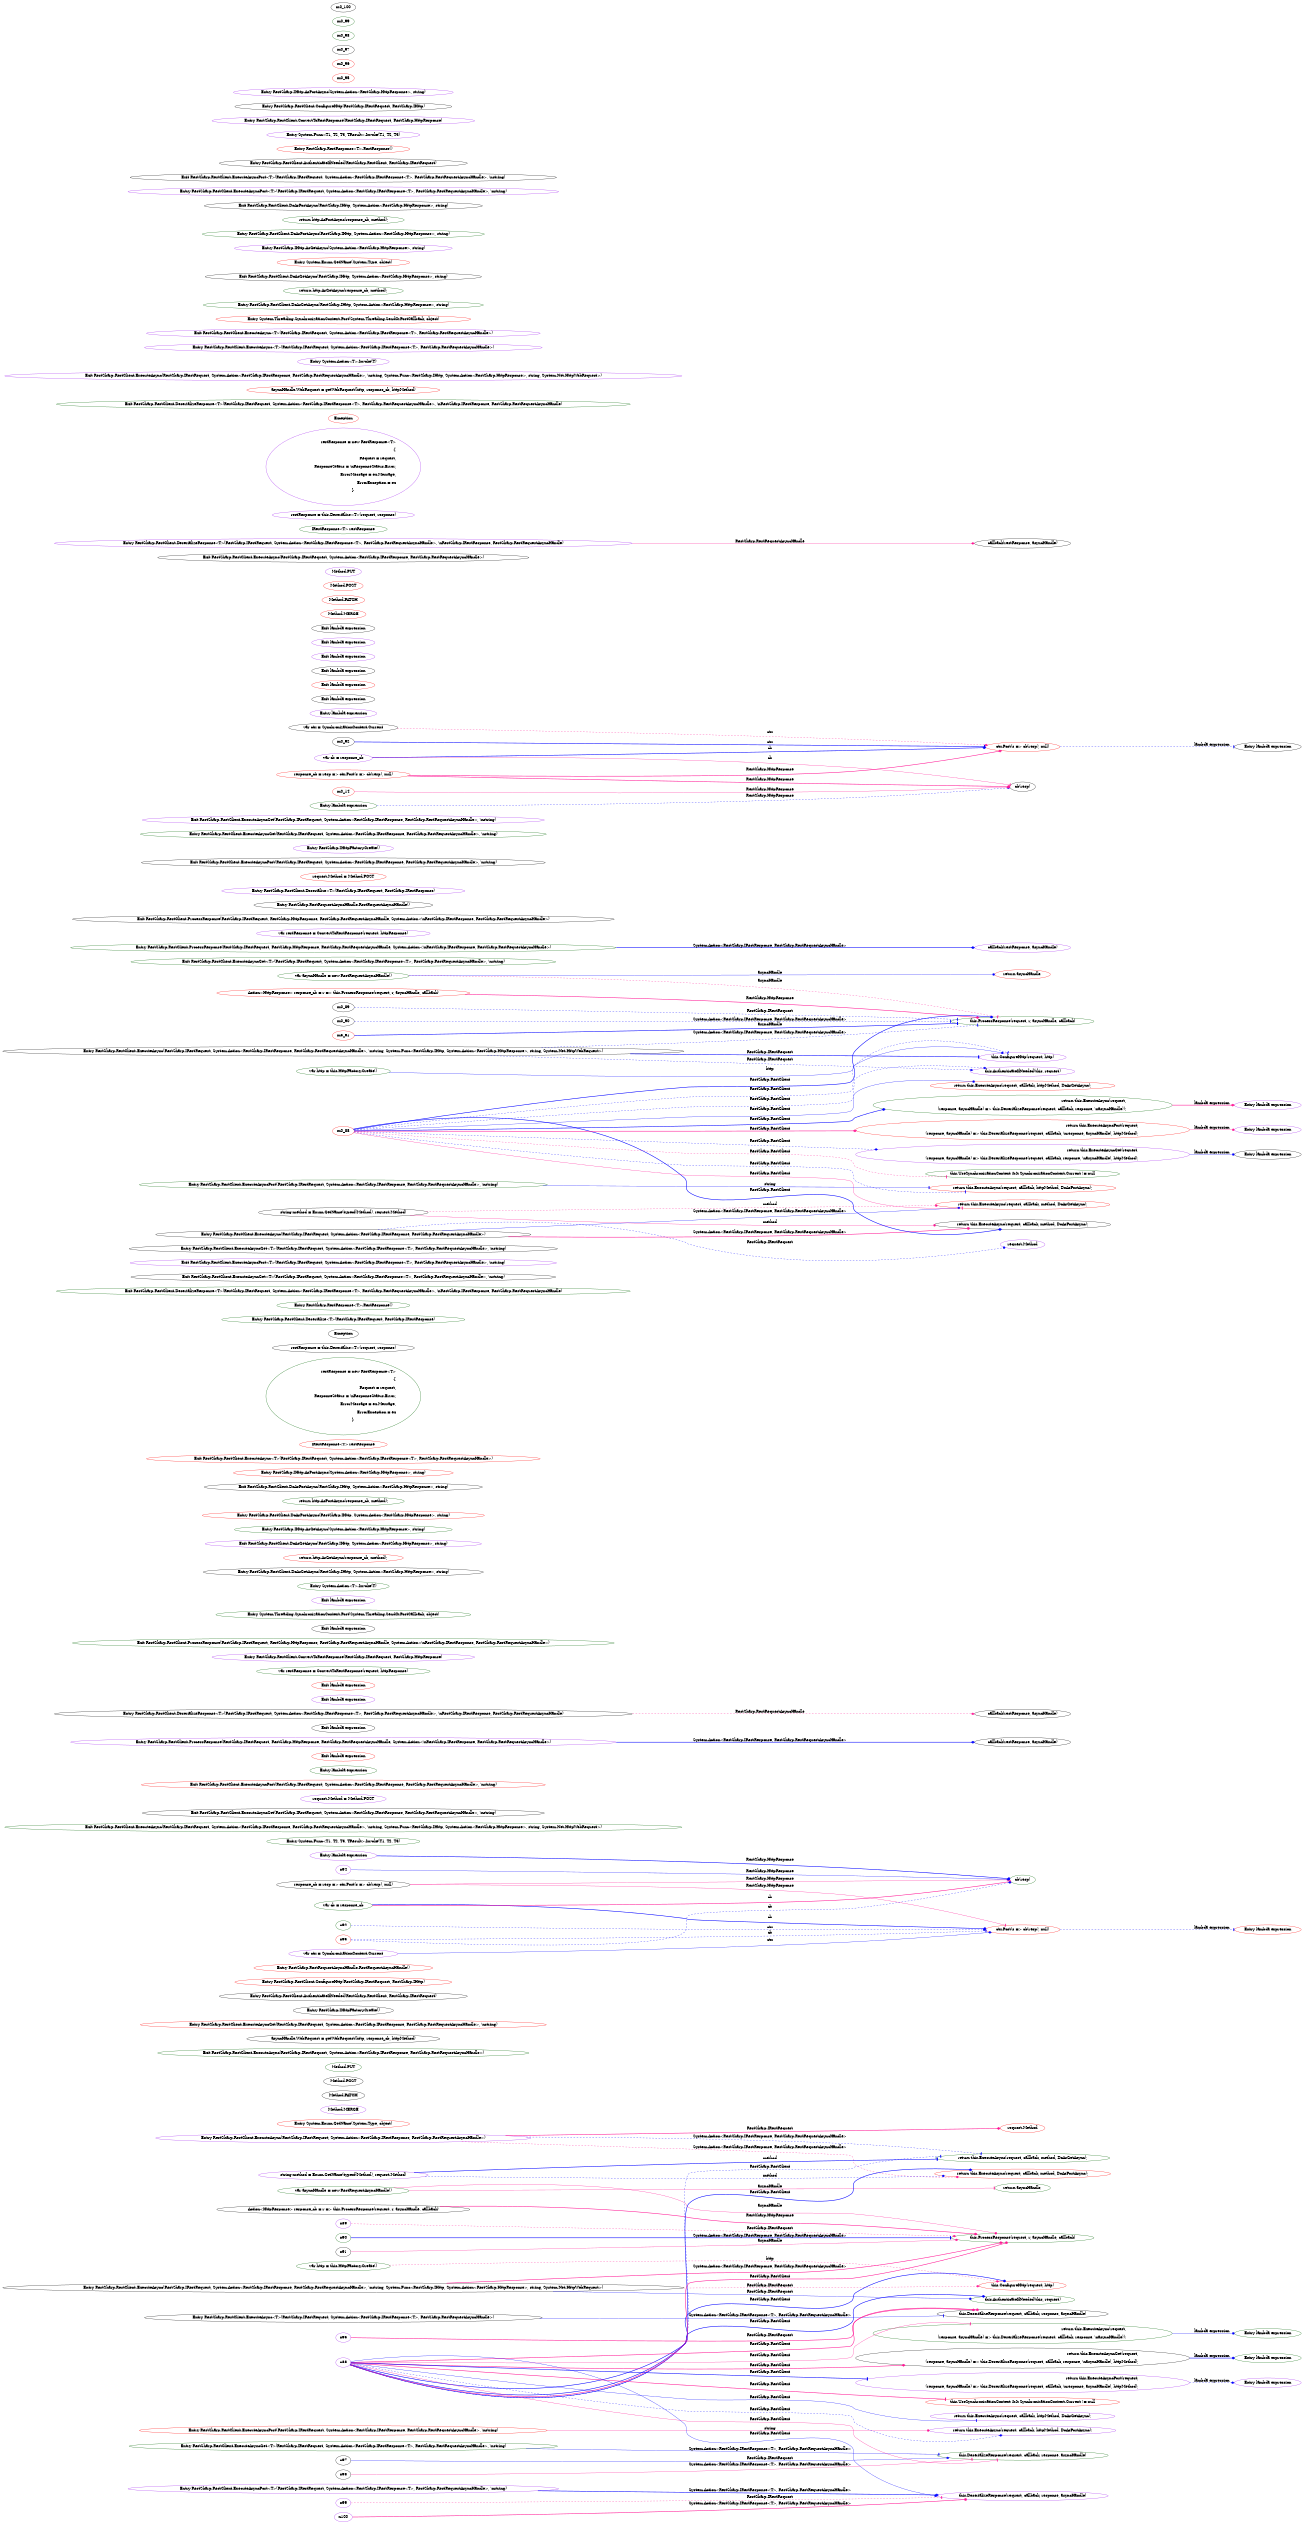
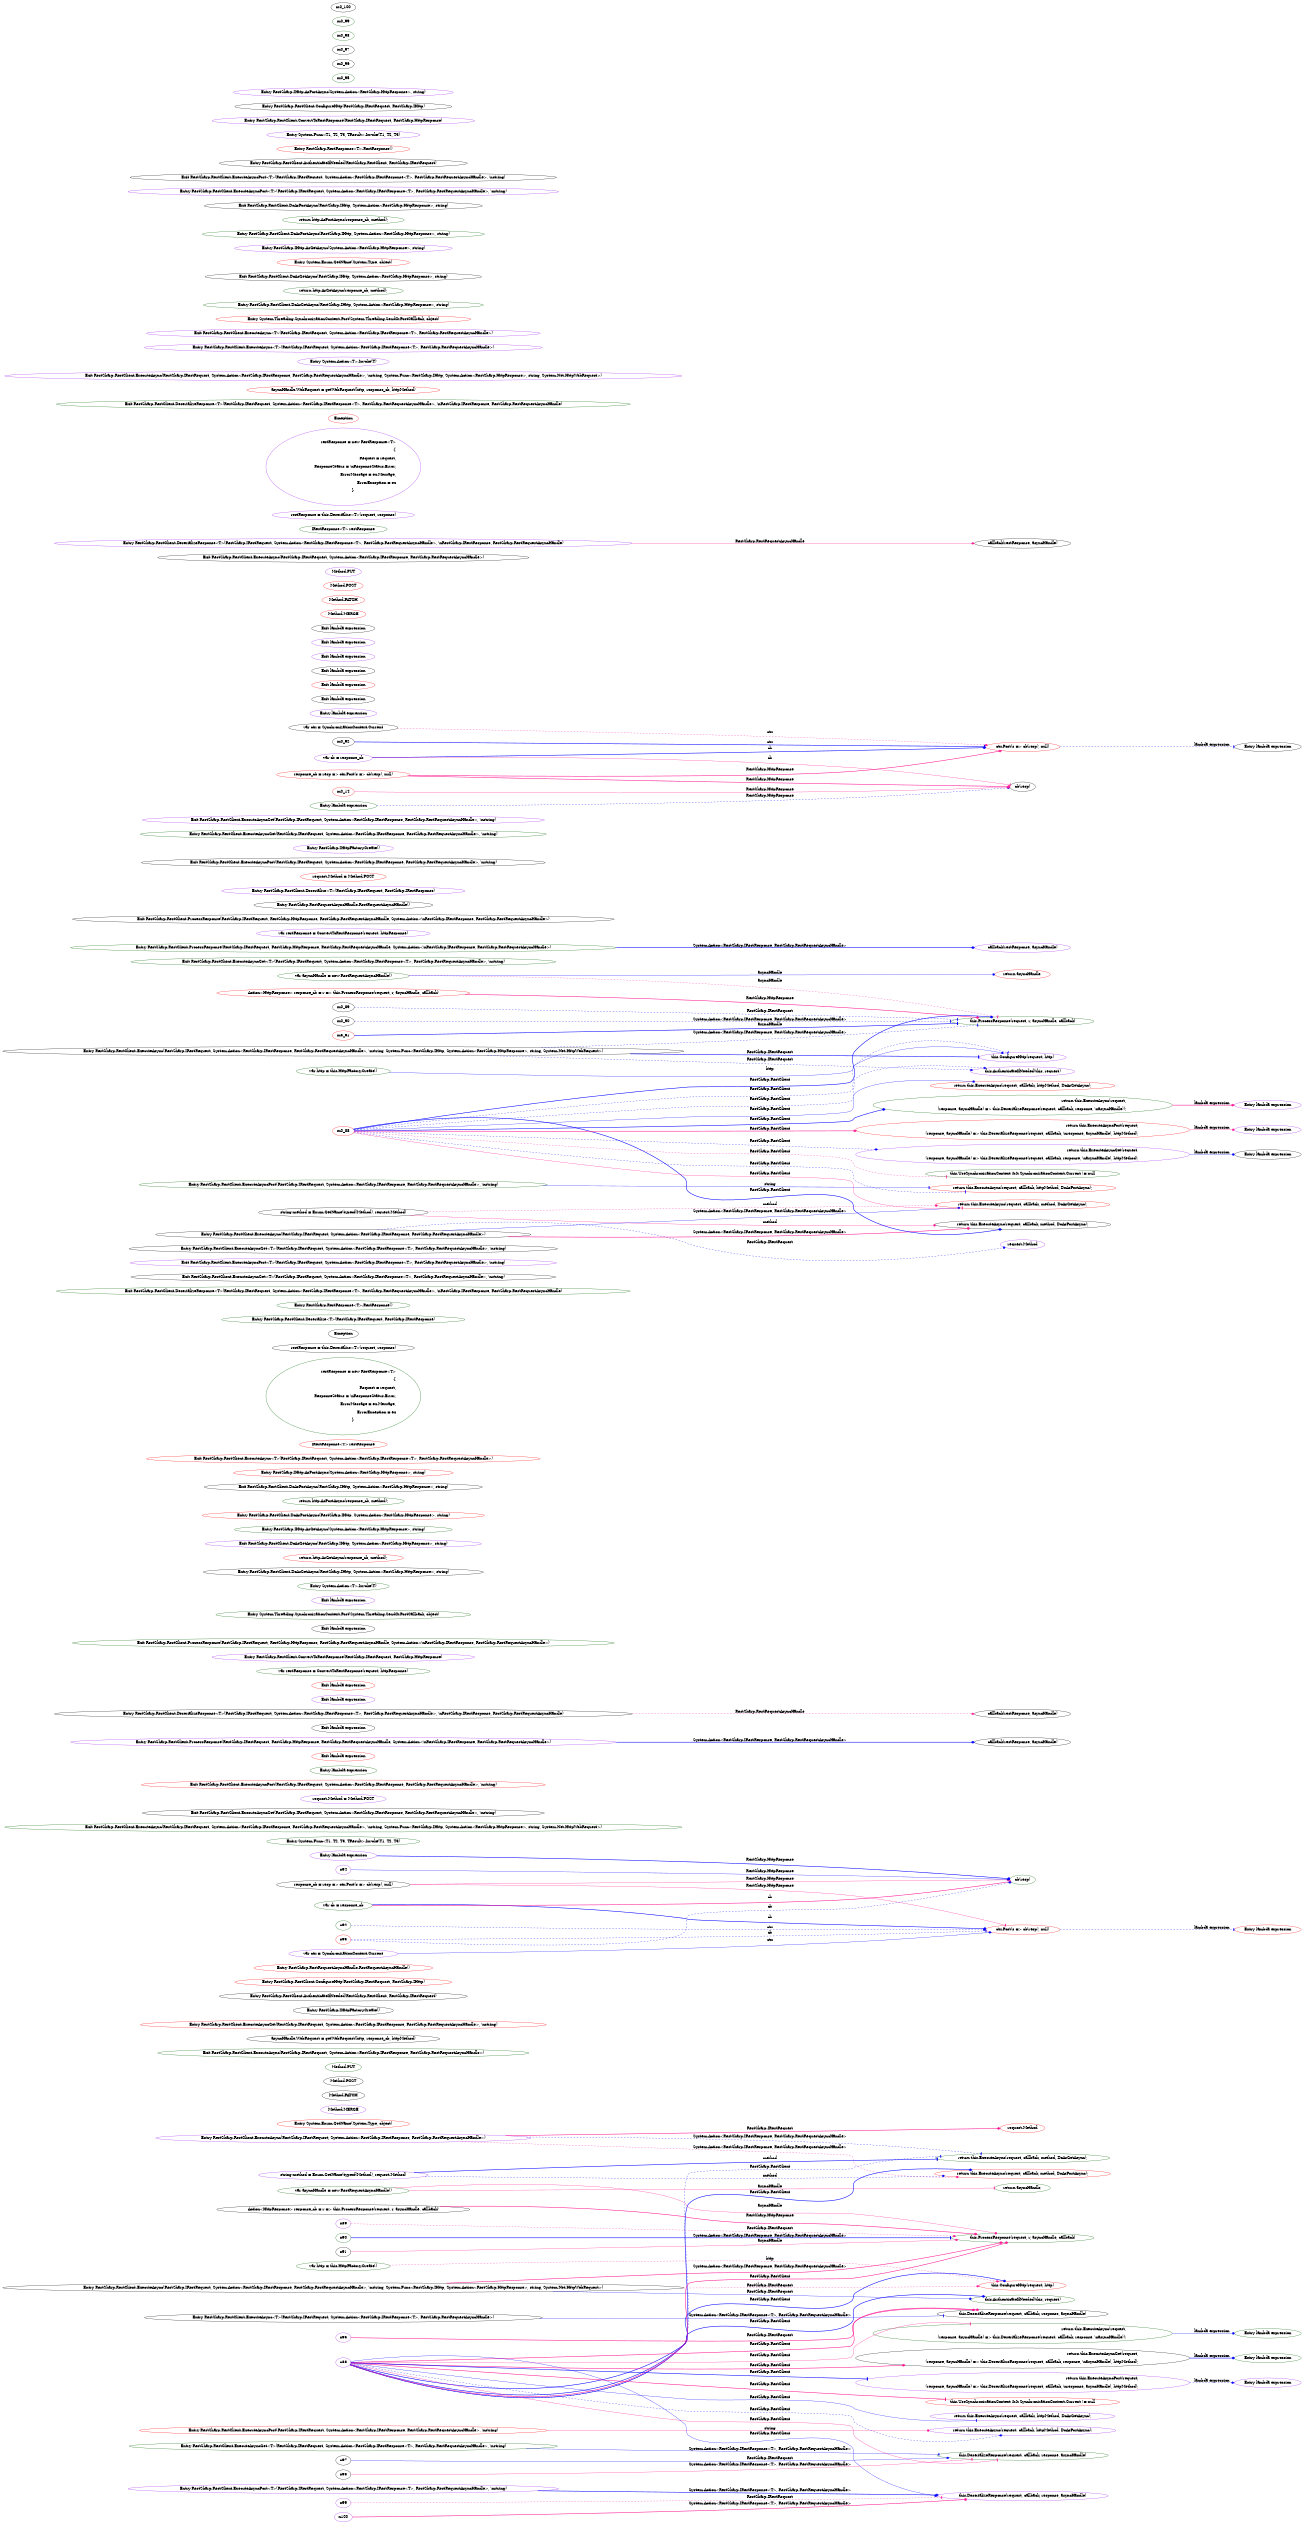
node "m0_96": color red -> black
node "m0_95": color red -> darkgreen
